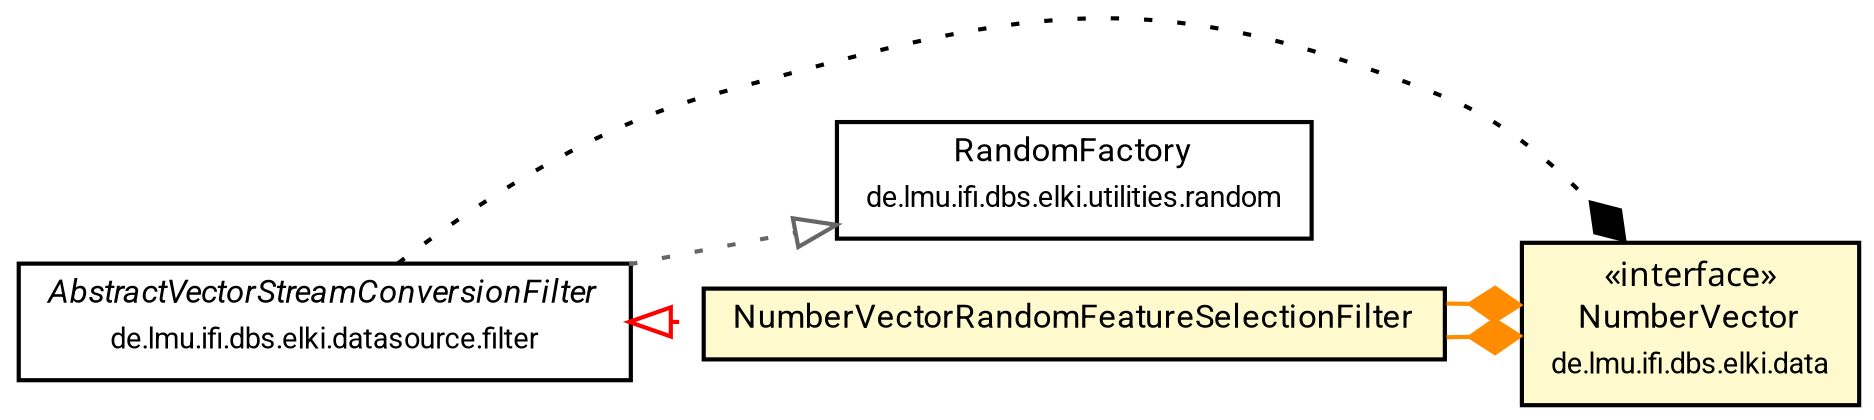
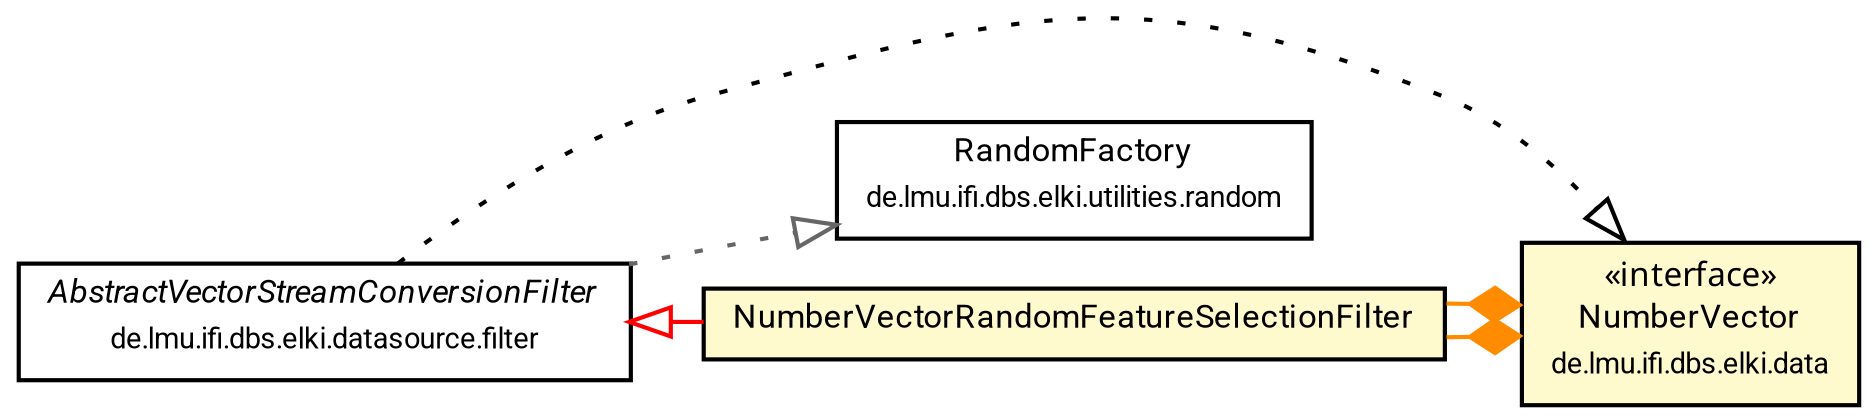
edge "AbstractVectorStreamConversionFilter" -> "NumberVector": arrowhead diamond -> onormal
edge "NumberVectorRandomFeatureSelectionFilter" -> "AbstractVectorStreamConversionFilter": style dotted -> solid
